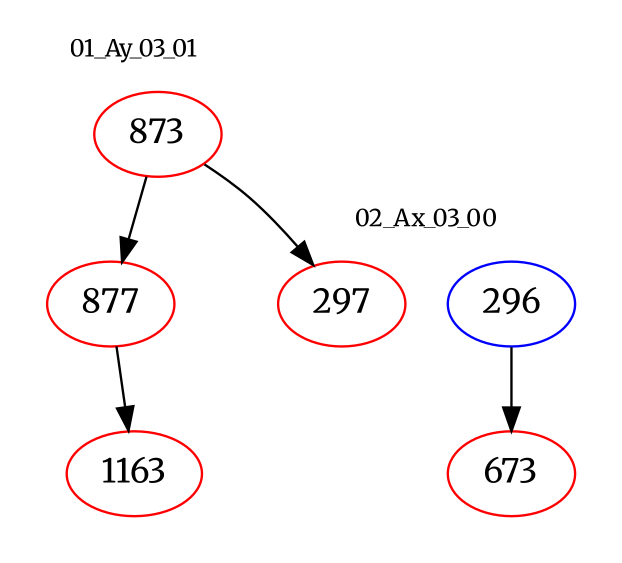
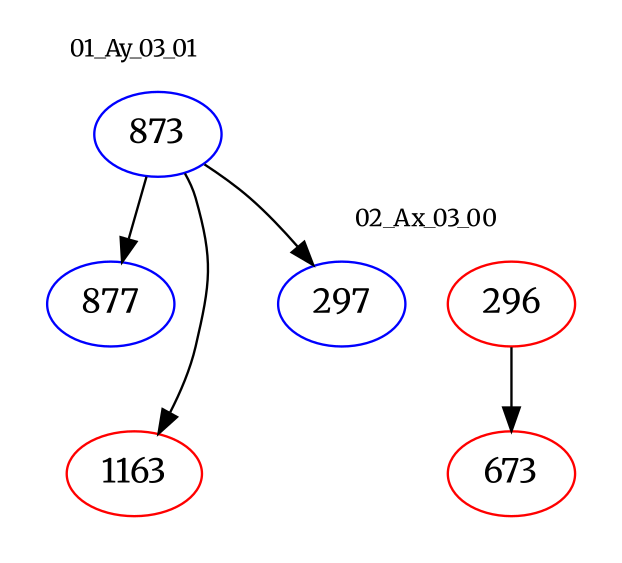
node "873": color red -> blue
node "877": color red -> blue
node "297": color red -> blue
node "296": color blue -> red
edge "877" -> "1163": now "873" -> "1163"
